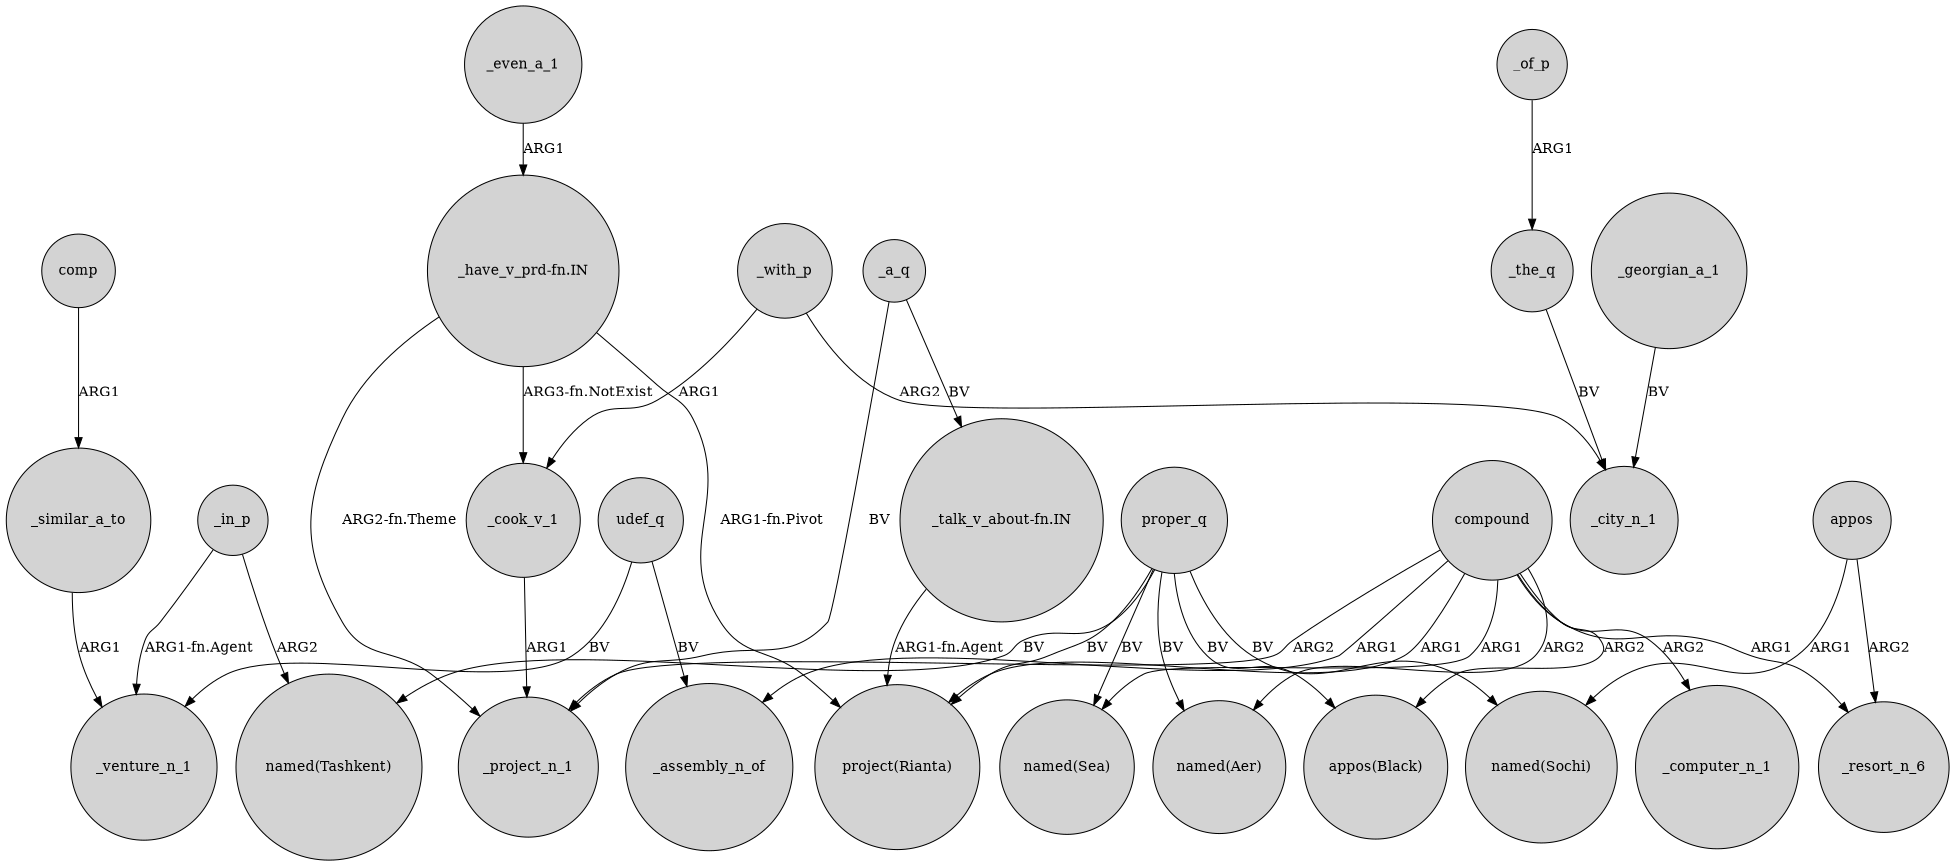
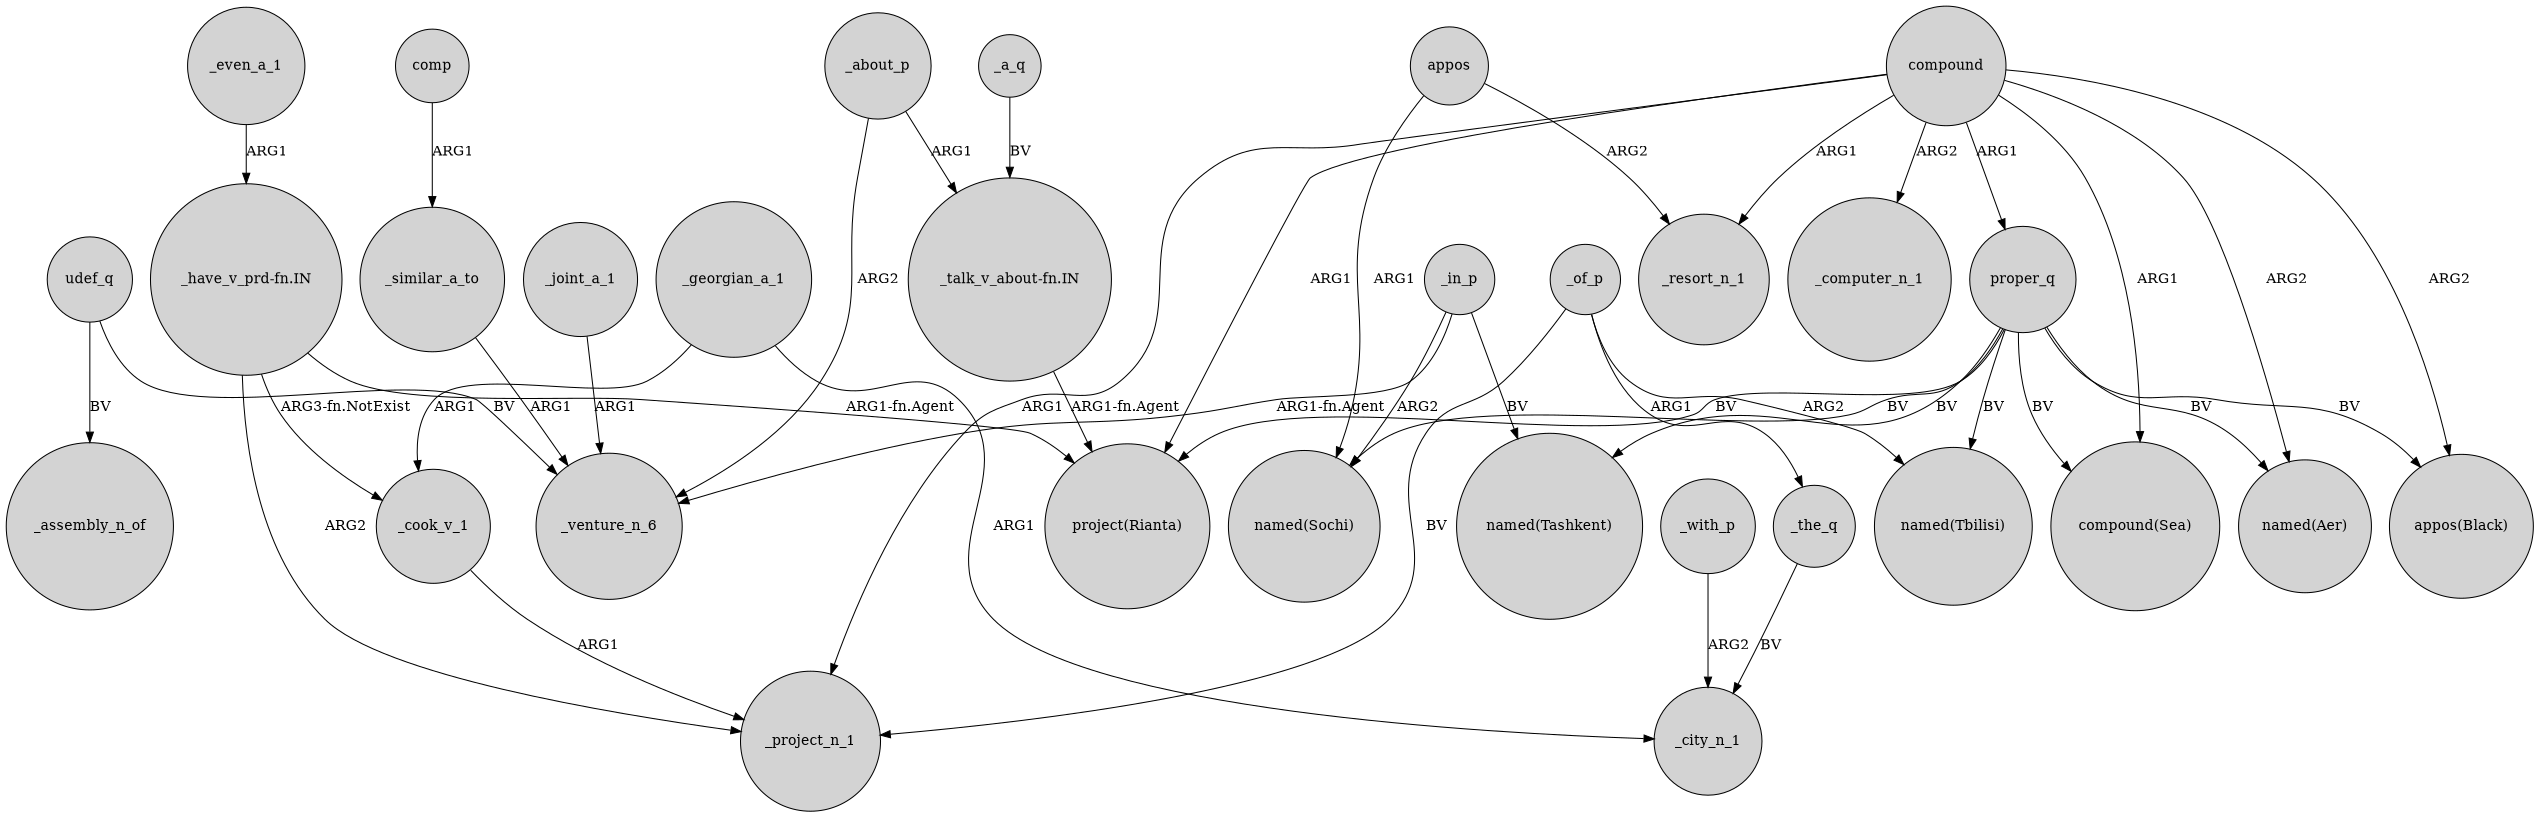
node "_about_p": added
node "_joint_a_1": added
edge "_in_p" -> "named(Sochi)": added, label "ARG2"
edge "_georgian_a_1" -> "_city_n_1": label "BV" -> "ARG1"
edge "_with_p" -> "_cook_v_1": now "_georgian_a_1" -> "_cook_v_1"
edge "_have_v_prd-fn.IN" -> "_project_n_1": label "ARG2-fn.Theme" -> "ARG2"
edge "_have_v_prd-fn.IN" -> "project(Rianta)": label "ARG1-fn.Pivot" -> "ARG1-fn.Agent"
node "named(Tbilisi)": added
edge "_a_q" -> "_project_n_1": now "_of_p" -> "_project_n_1"
edge "_in_p" -> "named(Tashkent)": label "ARG2" -> "BV"
edge "compound" -> "_project_n_1": label "ARG2" -> "ARG1"
edge "compound" -> "_assembly_n_of": now "compound" -> "proper_q"
node "_venture_n_1": label "_venture_n_1" -> "_venture_n_6"
node "named(Sea)": label "named(Sea)" -> "compound(Sea)"
node "_resort_n_6": label "_resort_n_6" -> "_resort_n_1"
